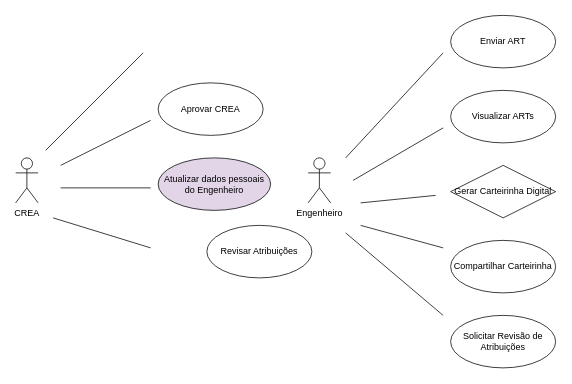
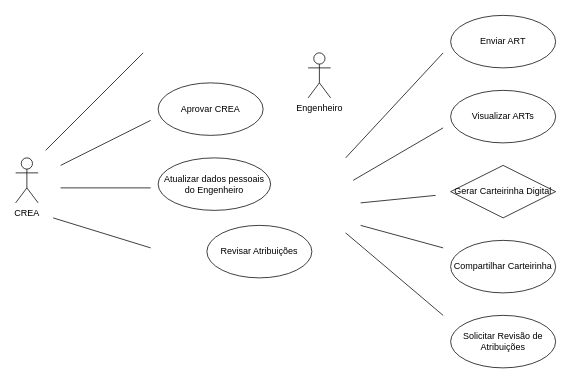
node "Engenheiro": moved (319, 180) -> (319, 75)
node "Atualizar dados pessoais do Engenheiro": fillcolor #e1d5e7 -> #ffffff
